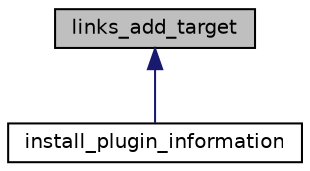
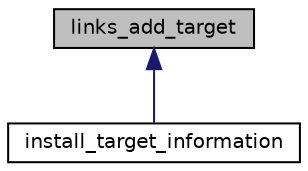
node "install_plugin_information": label "install_plugin_information" -> "install_target_information"
